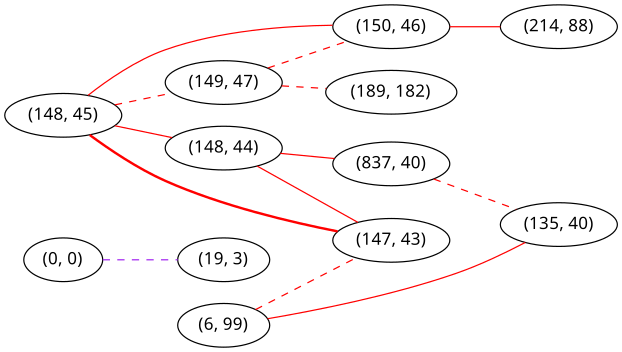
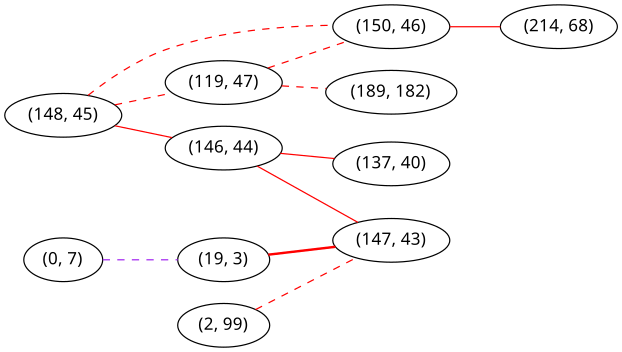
node "(214, 88)": label "(214, 88)" -> "(214, 68)"
edge "(150, 46)" -- "(148, 45)": style solid -> dashed
node "(149, 47)": label "(149, 47)" -> "(119, 47)"
node "(148, 44)": label "(148, 44)" -> "(146, 44)"
node "(837, 40)": label "(837, 40)" -> "(137, 40)"
edge "(148, 45)" -- "(147, 43)": now "(19, 3)" -- "(147, 43)"
node "(135, 40)": removed
node "(0, 0)": label "(0, 0)" -> "(0, 7)"
node "(6, 99)": label "(6, 99)" -> "(2, 99)"
